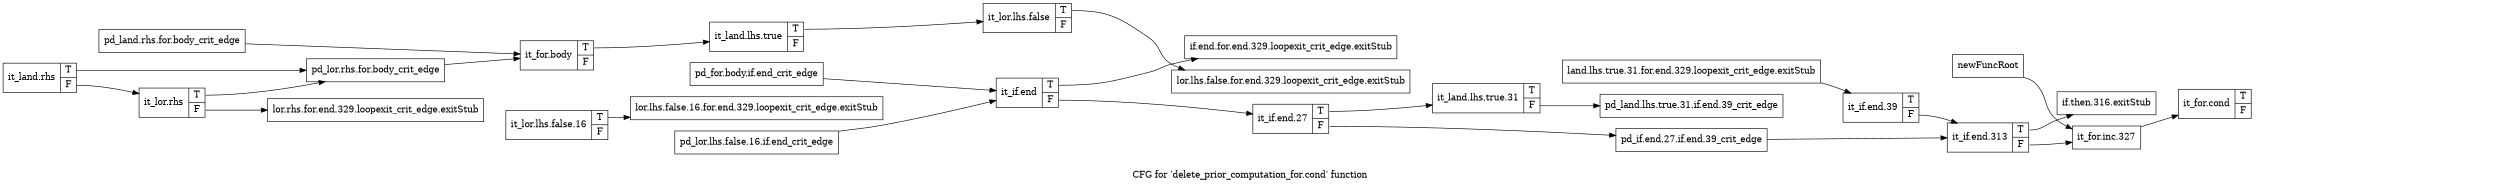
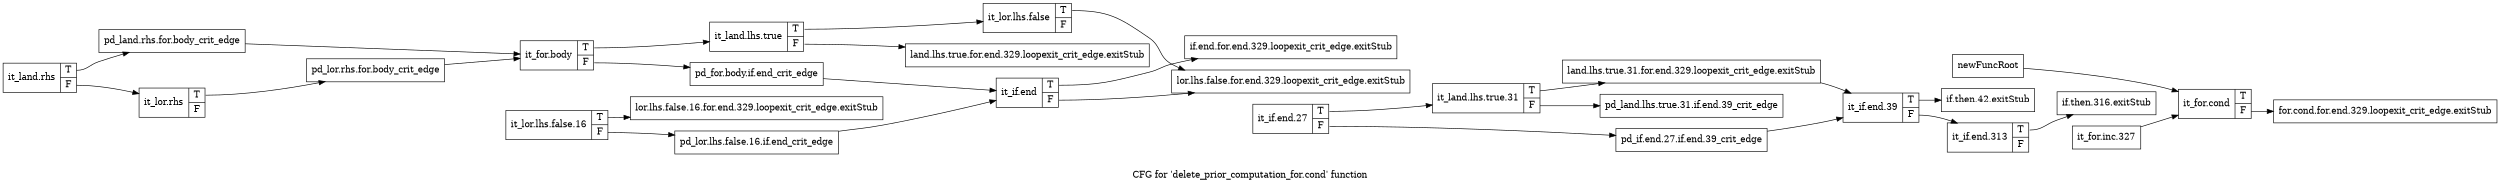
node "land.lhs.true.for.end.329.loopexit_crit_edge.exitStub": added
edge "it_for.body" -> "pd_for.body.if.end_crit_edge": added
edge "it_land.rhs" -> "pd_lor.rhs.for.body_crit_edge": now "it_land.rhs" -> "pd_land.rhs.for.body_crit_edge"
edge "it_land.lhs.true.31" -> "land.lhs.true.31.for.end.329.loopexit_crit_edge.exitStub": added
node "if.then.42.exitStub": added
edge "newFuncRoot" -> "it_for.inc.327": now "newFuncRoot" -> "it_for.cond"
edge "it_if.end" -> "it_if.end.27": now "it_if.end" -> "lor.lhs.false.for.end.329.loopexit_crit_edge.exitStub"
node "lor.rhs.for.end.329.loopexit_crit_edge.exitStub": removed
node "for.cond.for.end.329.loopexit_crit_edge.exitStub": added
edge "it_lor.lhs.false.16" -> "pd_lor.lhs.false.16.if.end_crit_edge": added
edge "pd_if.end.27.if.end.39_crit_edge" -> "it_if.end.313": now "pd_if.end.27.if.end.39_crit_edge" -> "it_if.end.39"
edge "it_if.end.313" -> "it_for.inc.327": removed
